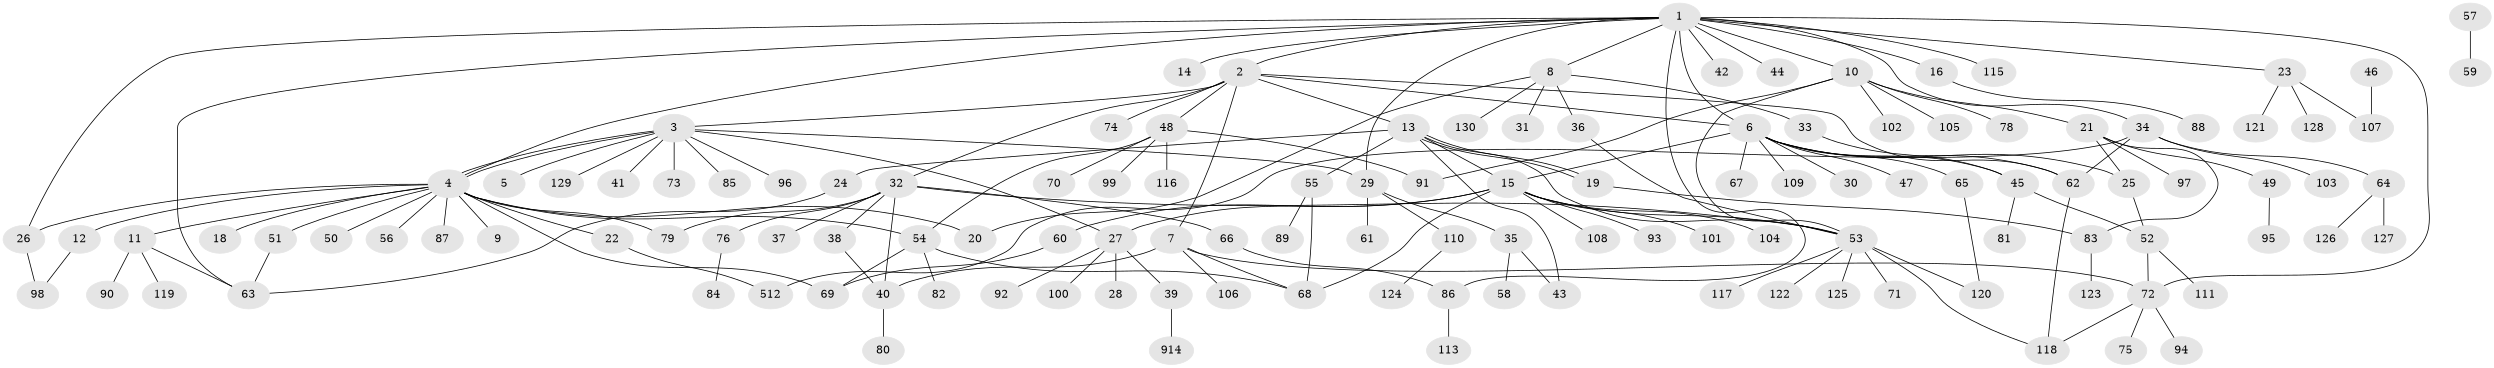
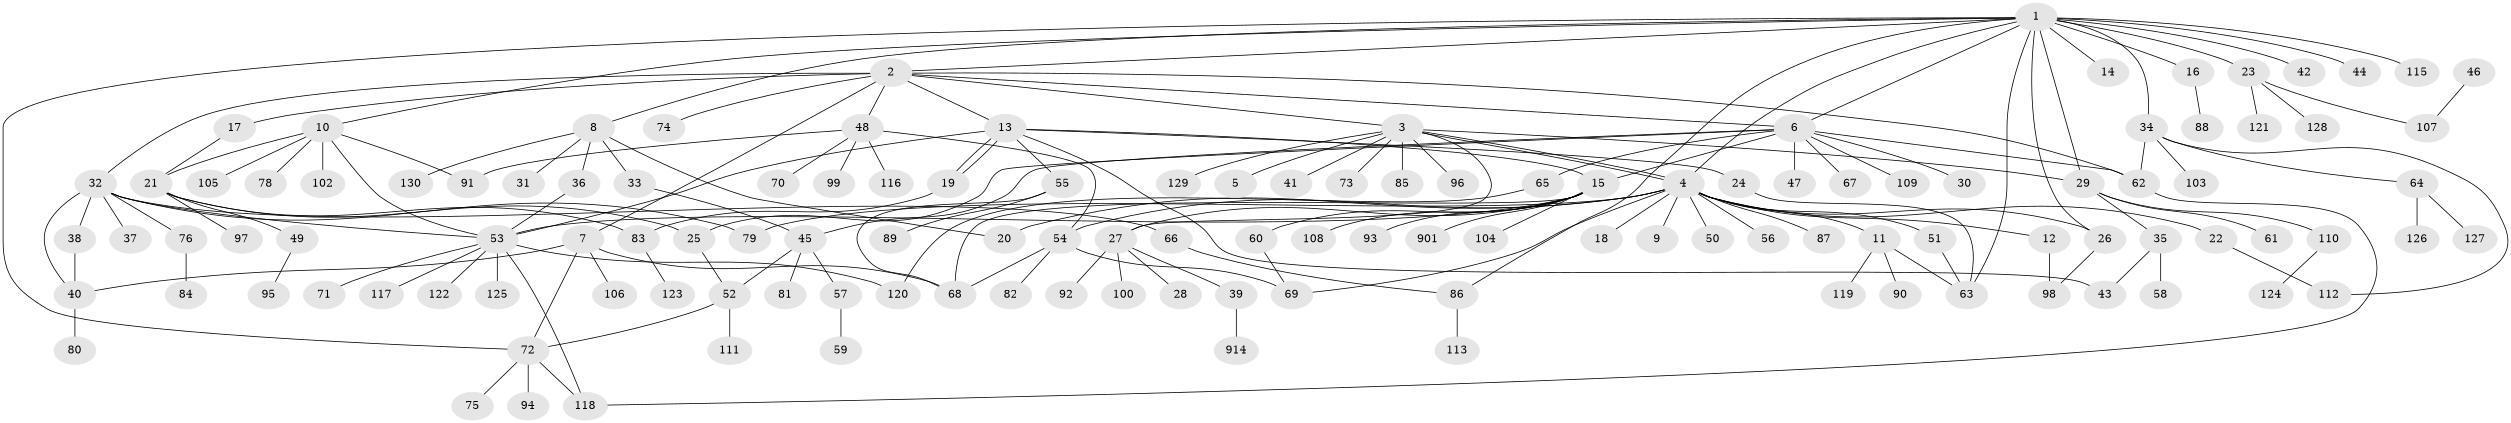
node "17": added
node "101": label "101" -> "901"
edge "45" -- "57": added
node "512": label "512" -> "112"
